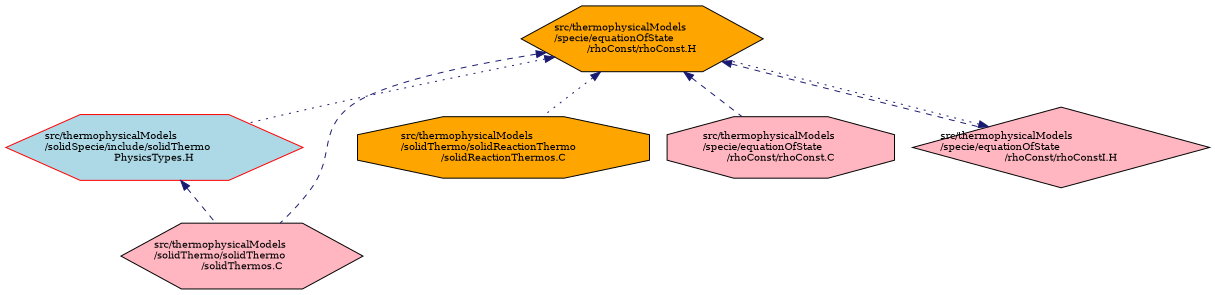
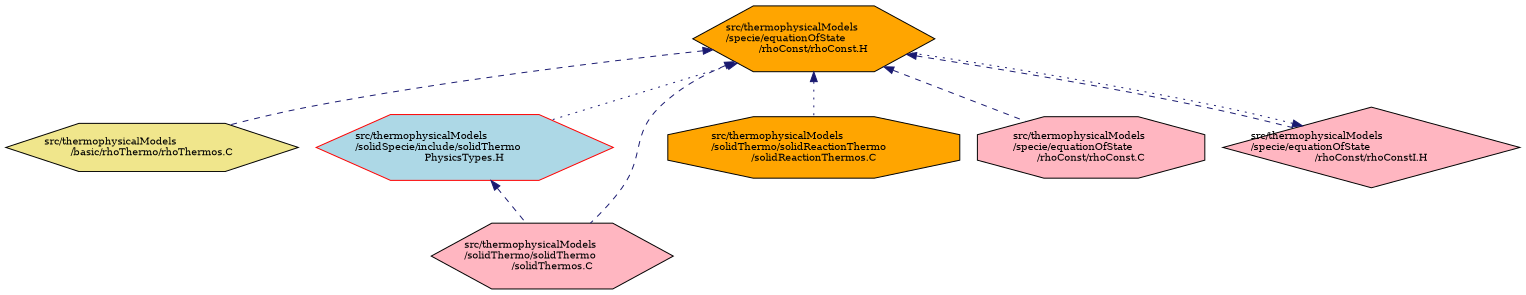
node "src/thermophysicalModels /basic/rhoThermo/rhoThermos.C": added
